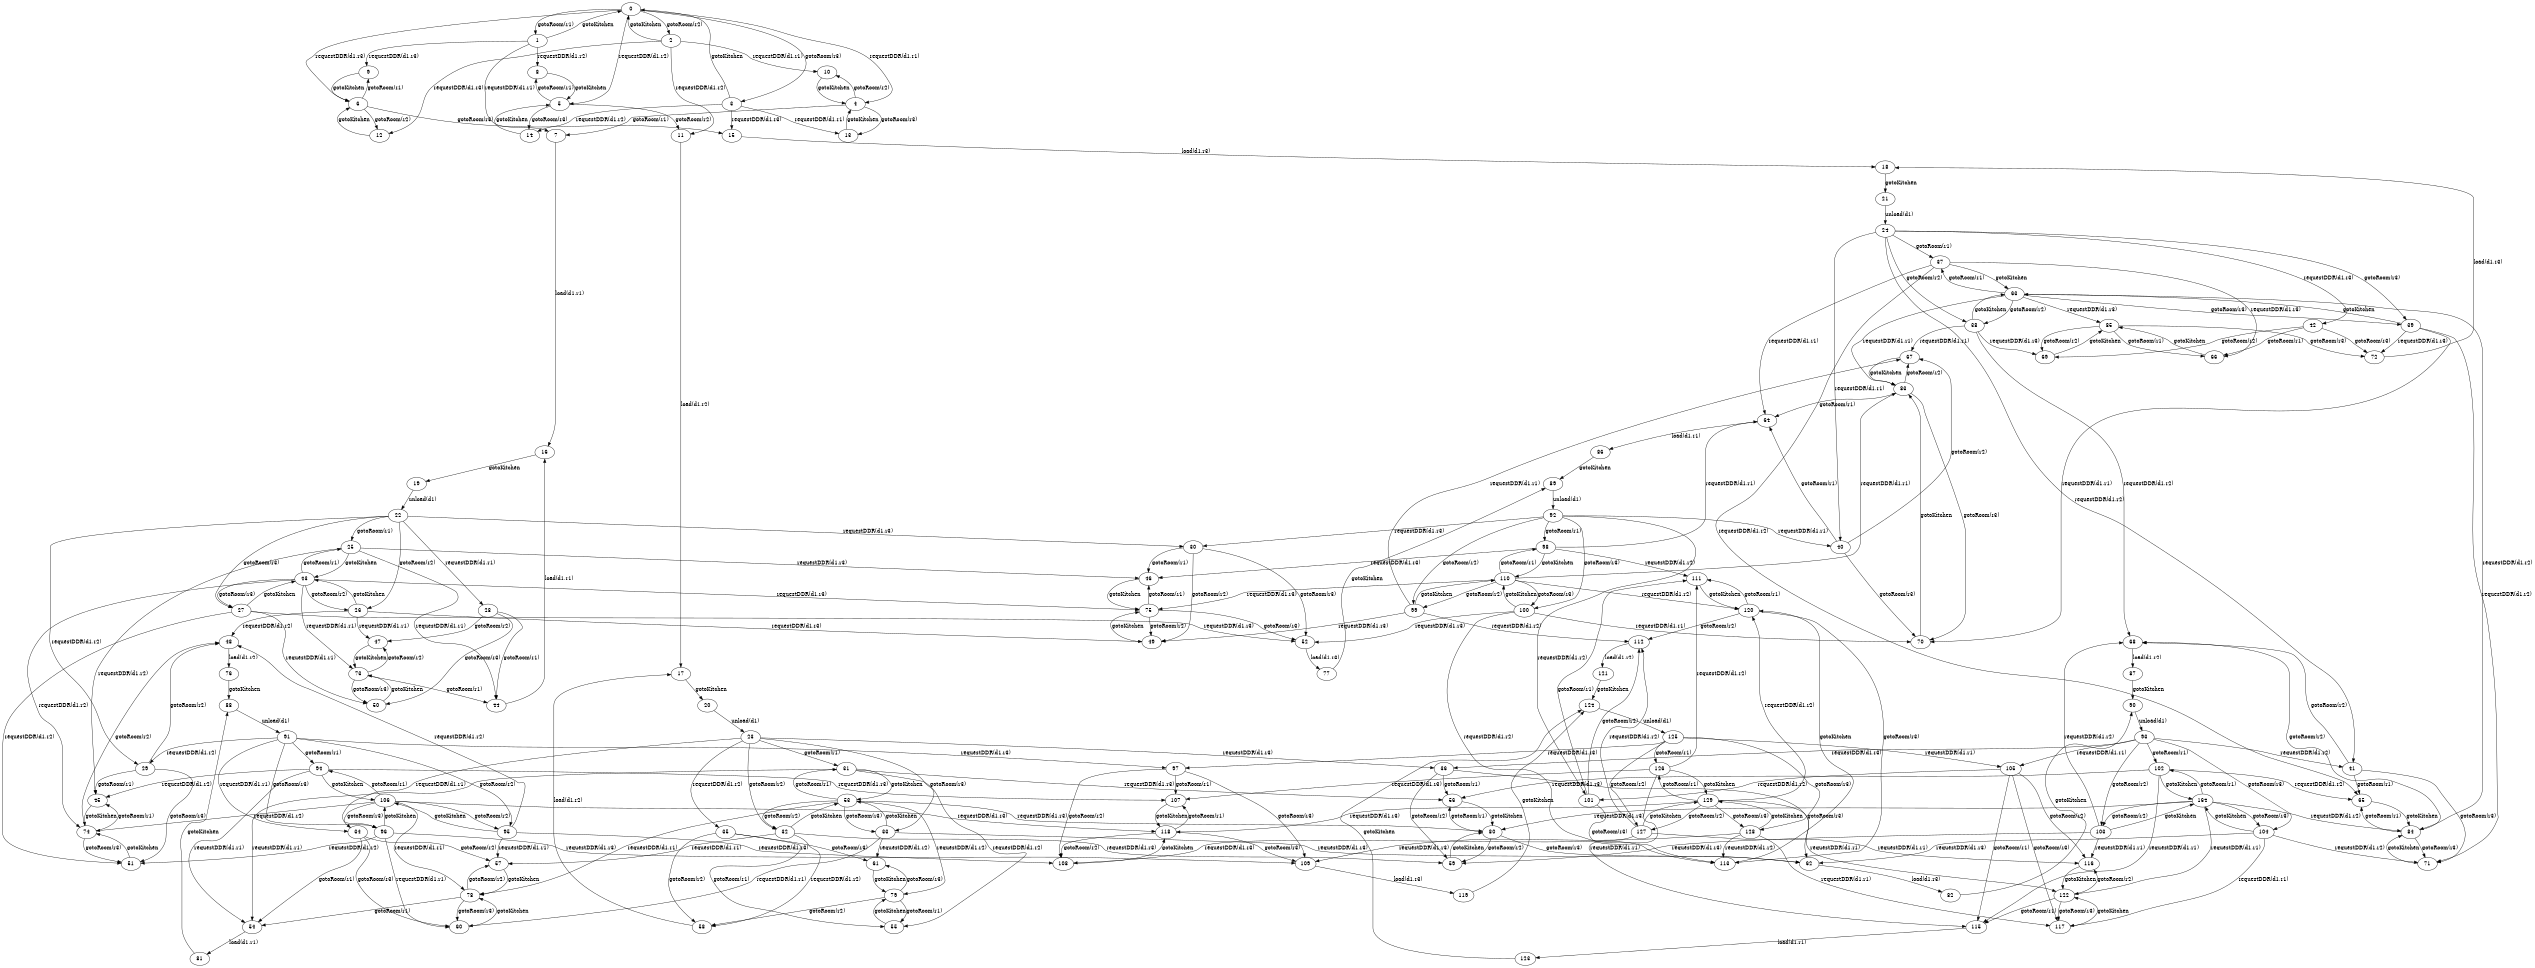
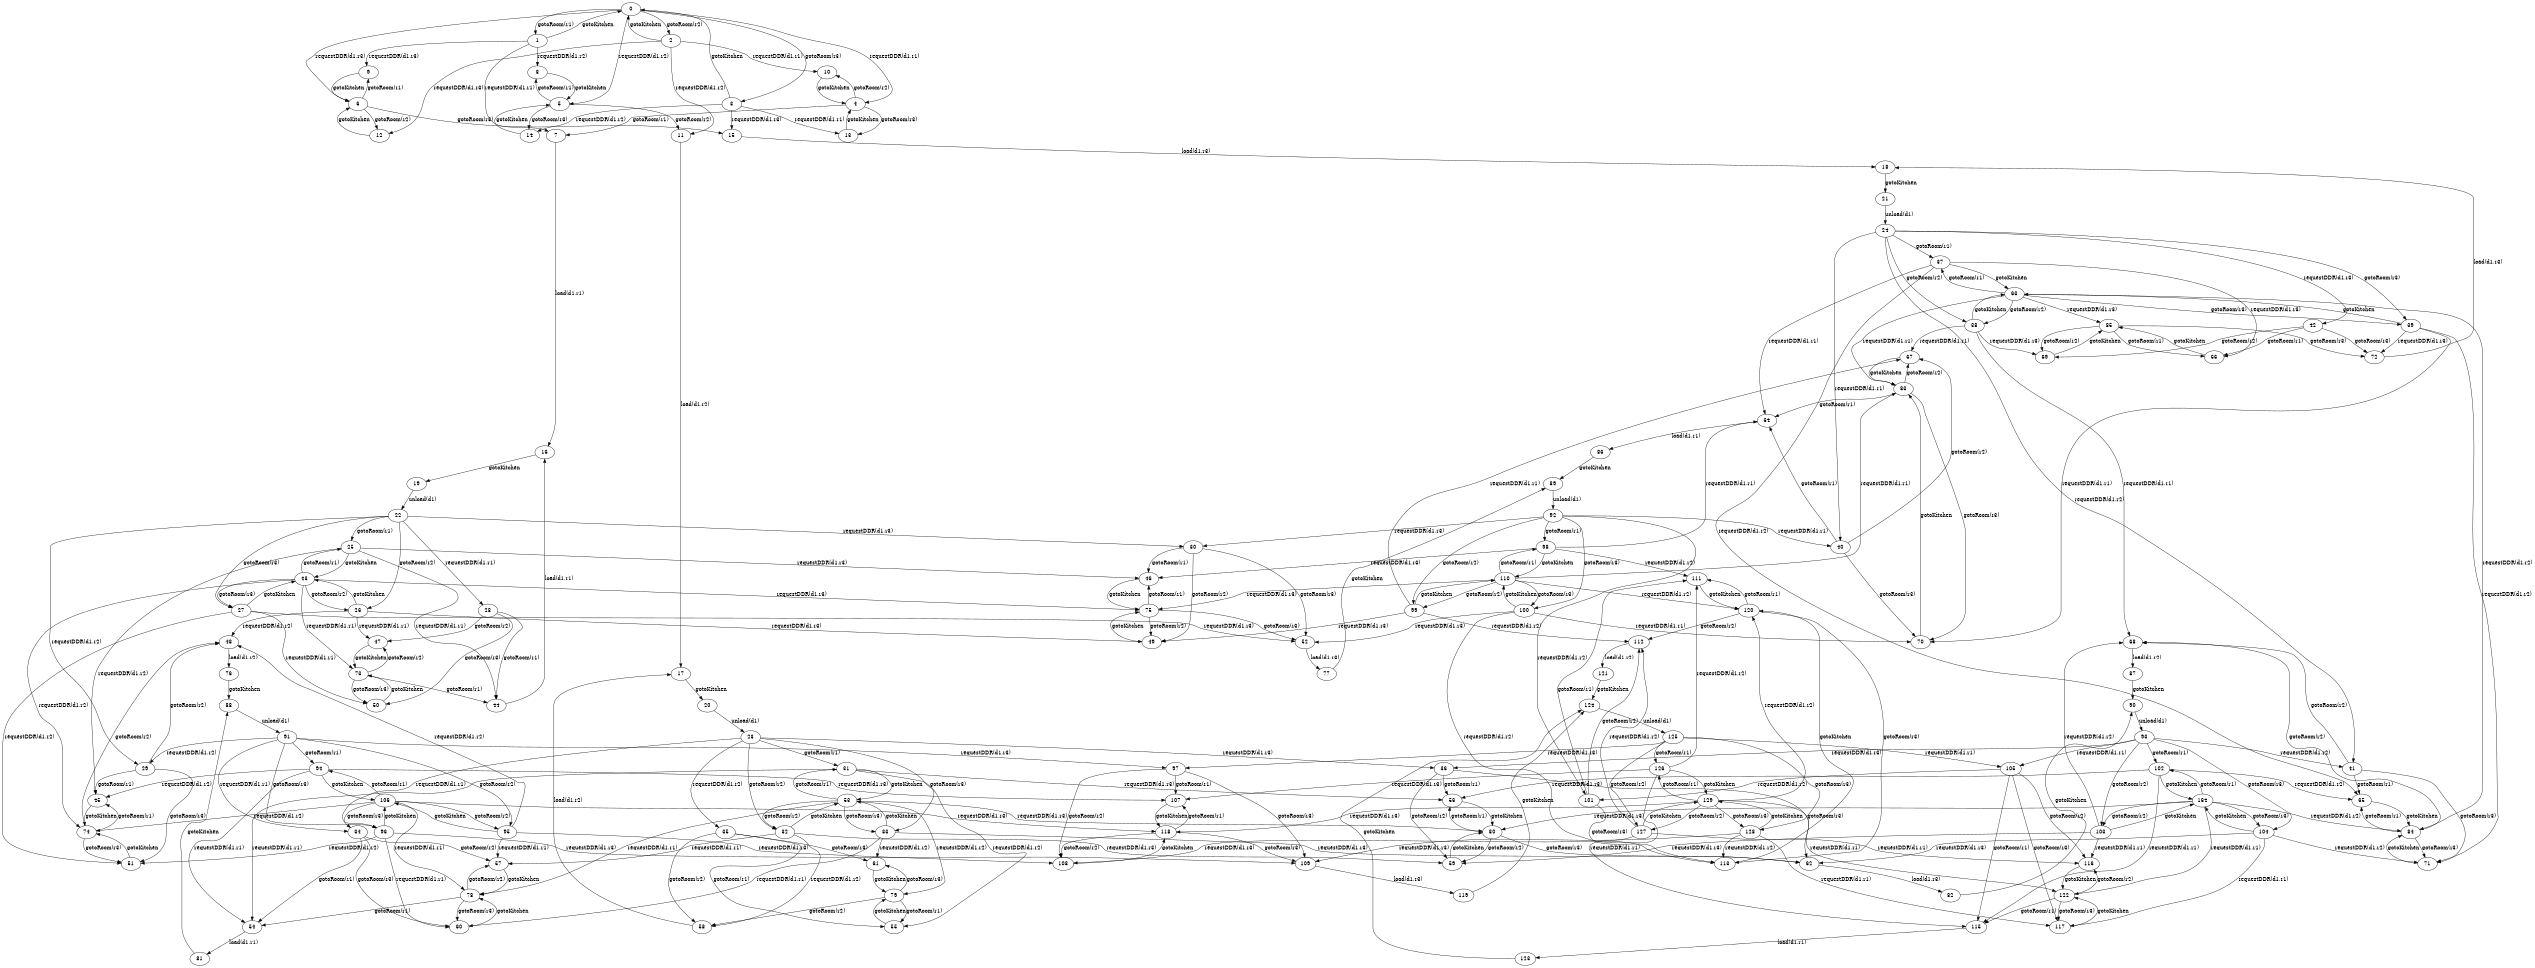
edge "38" -> "68": label "requestDDR(d1,r2)" -> "requestDDR(d1,r1)"
